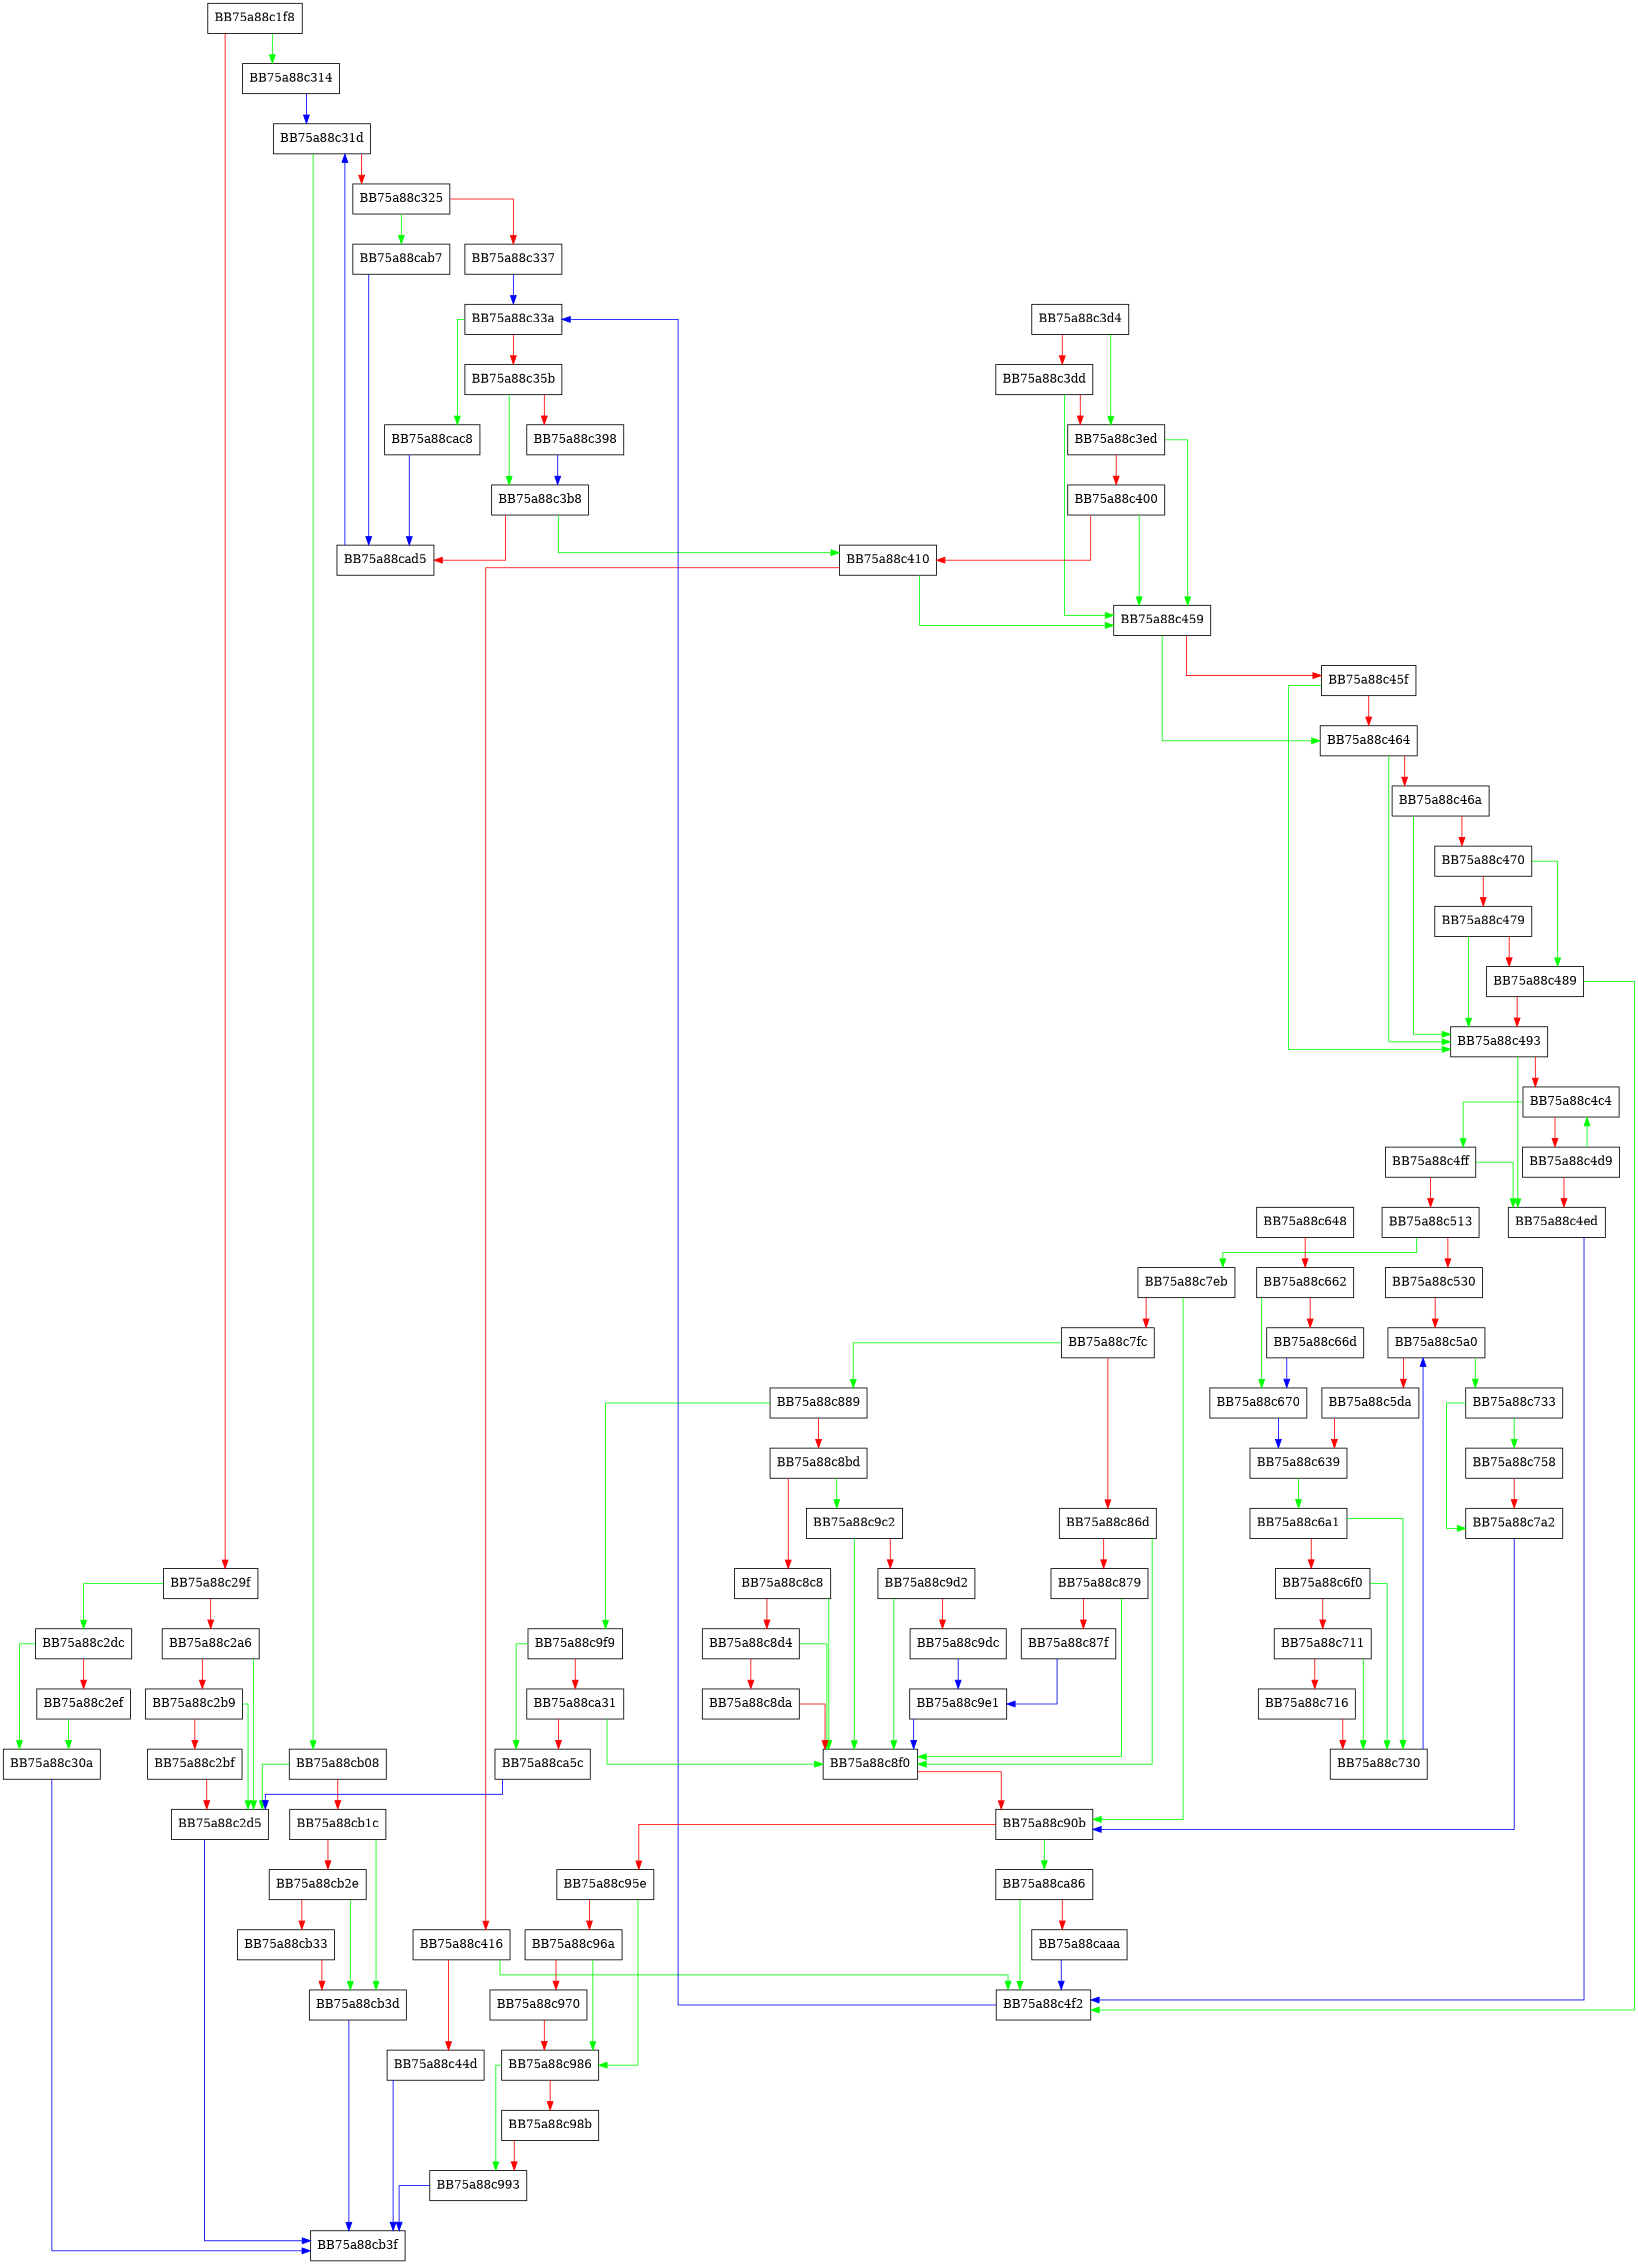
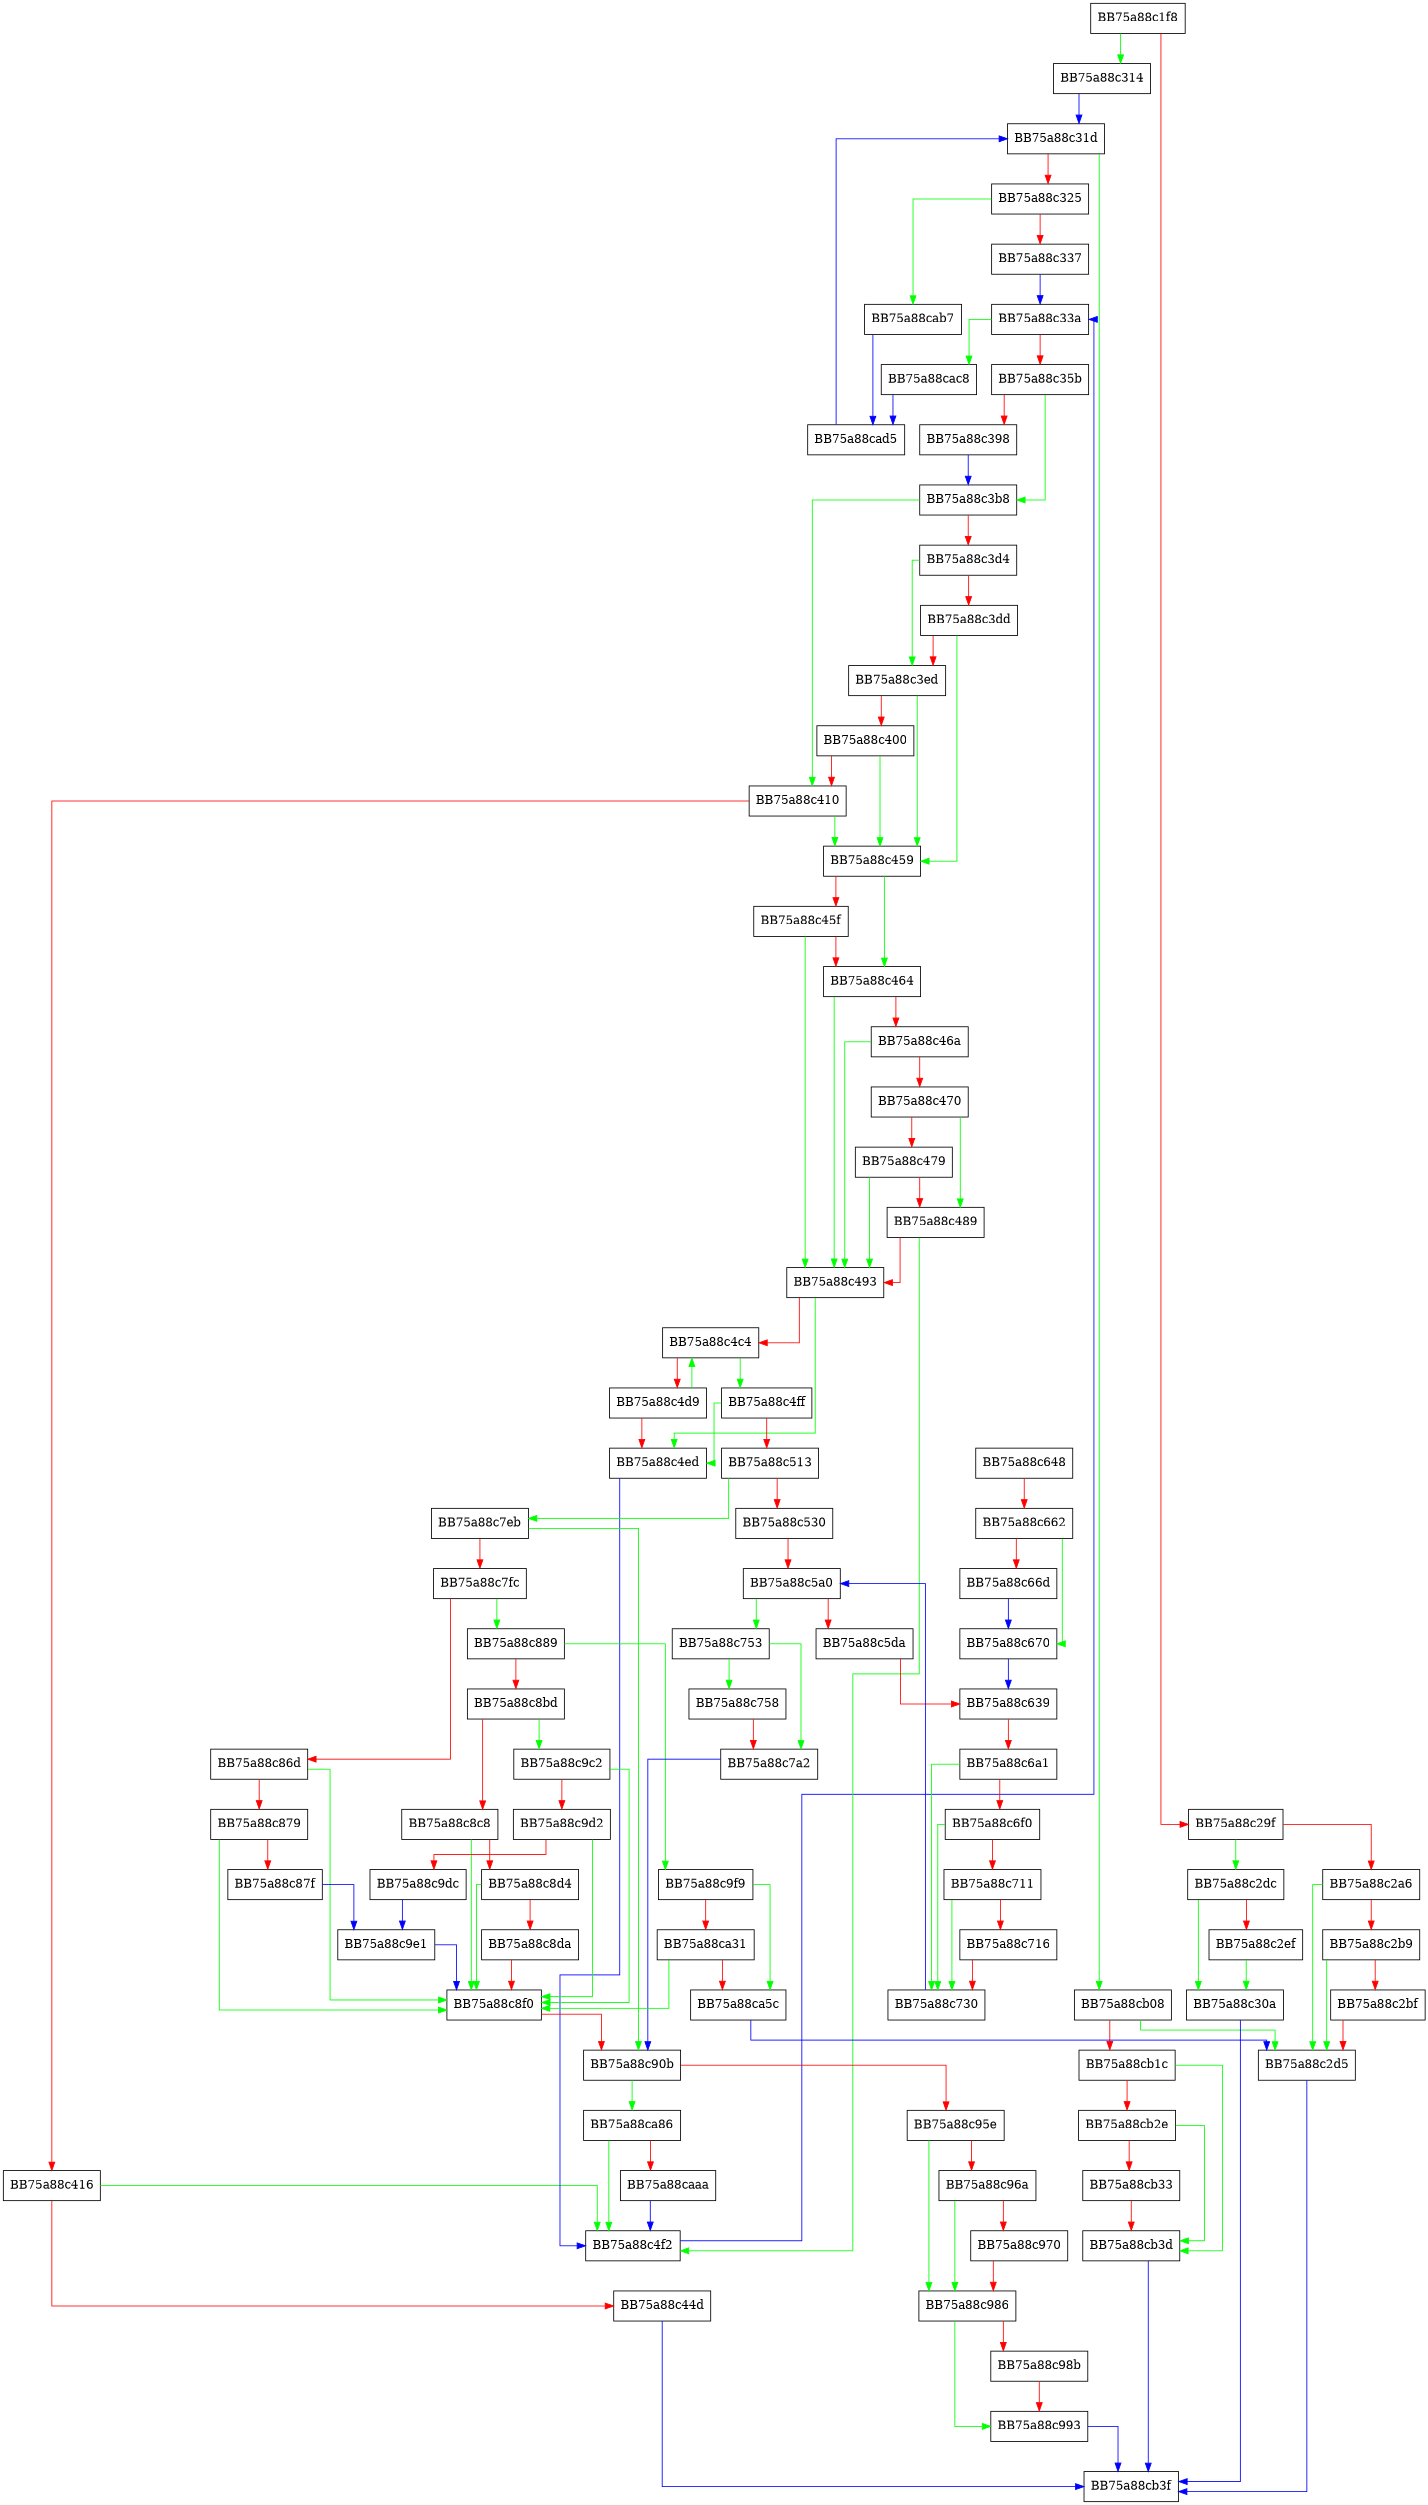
edge "BB75a88c3b8" -> "BB75a88cad5": now "BB75a88c3b8" -> "BB75a88c3d4"
node "BB75a88c733": label "BB75a88c733" -> "BB75a88c753"
edge "BB75a88c639" -> "BB75a88c6a1": color green -> red
